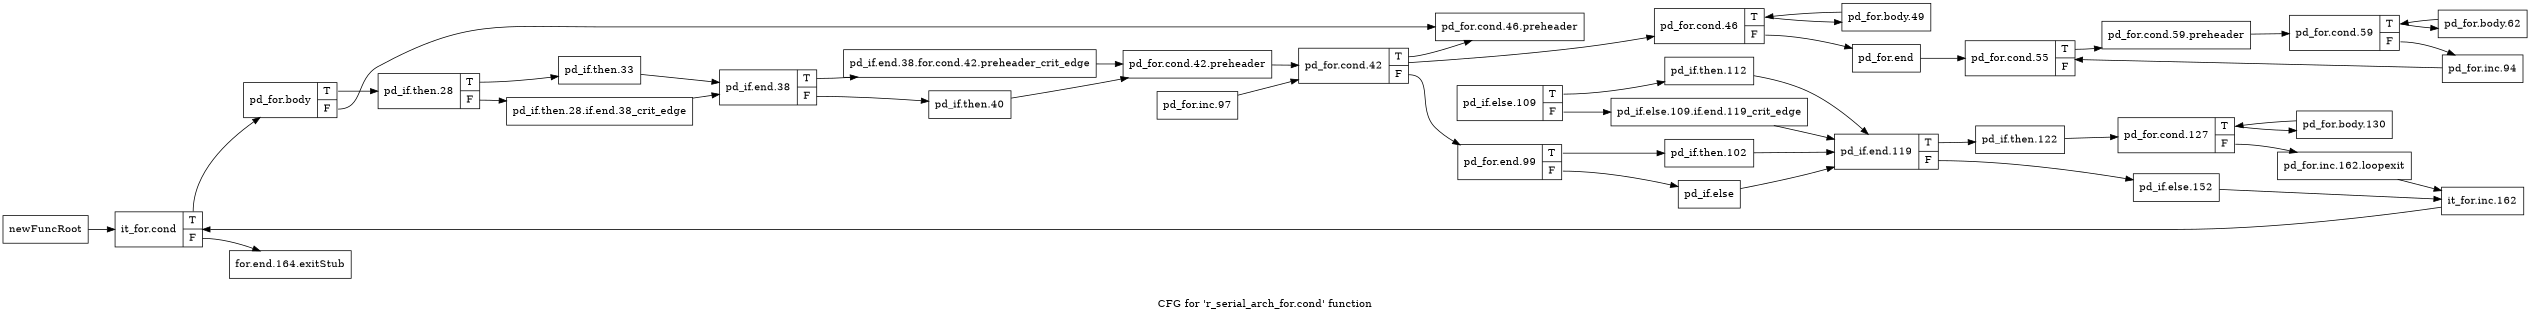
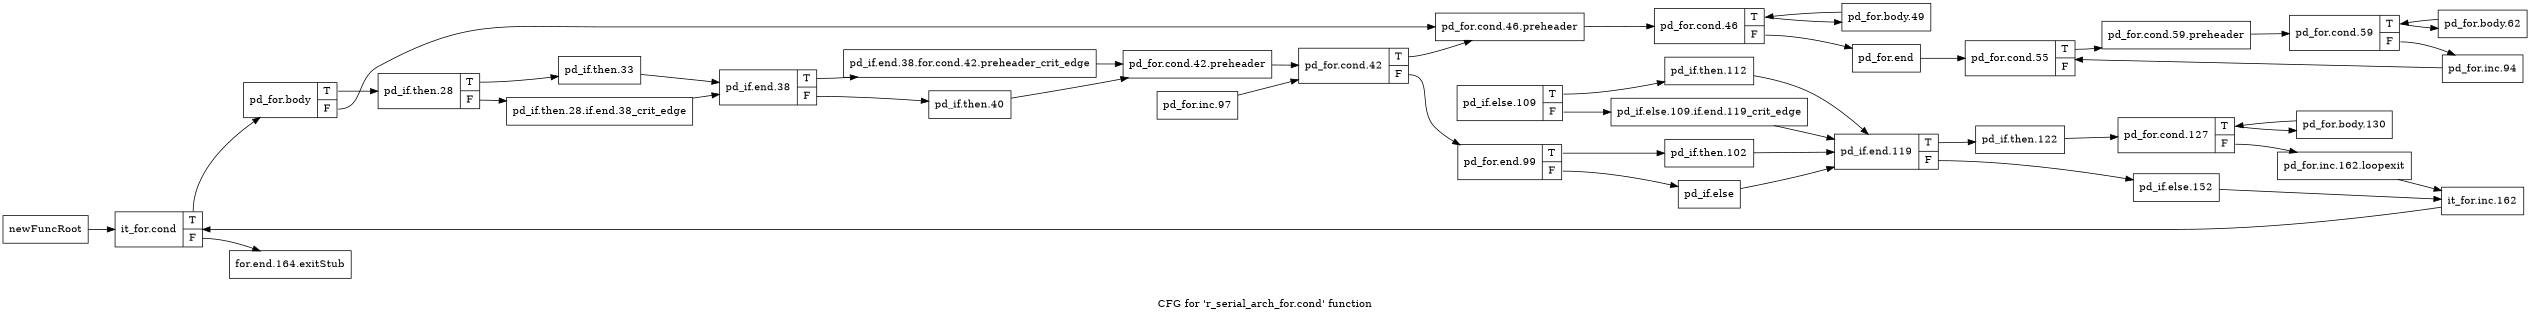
edge "pd_for.cond.42" -> "pd_for.cond.46": now "pd_for.cond.46.preheader" -> "pd_for.cond.46"
